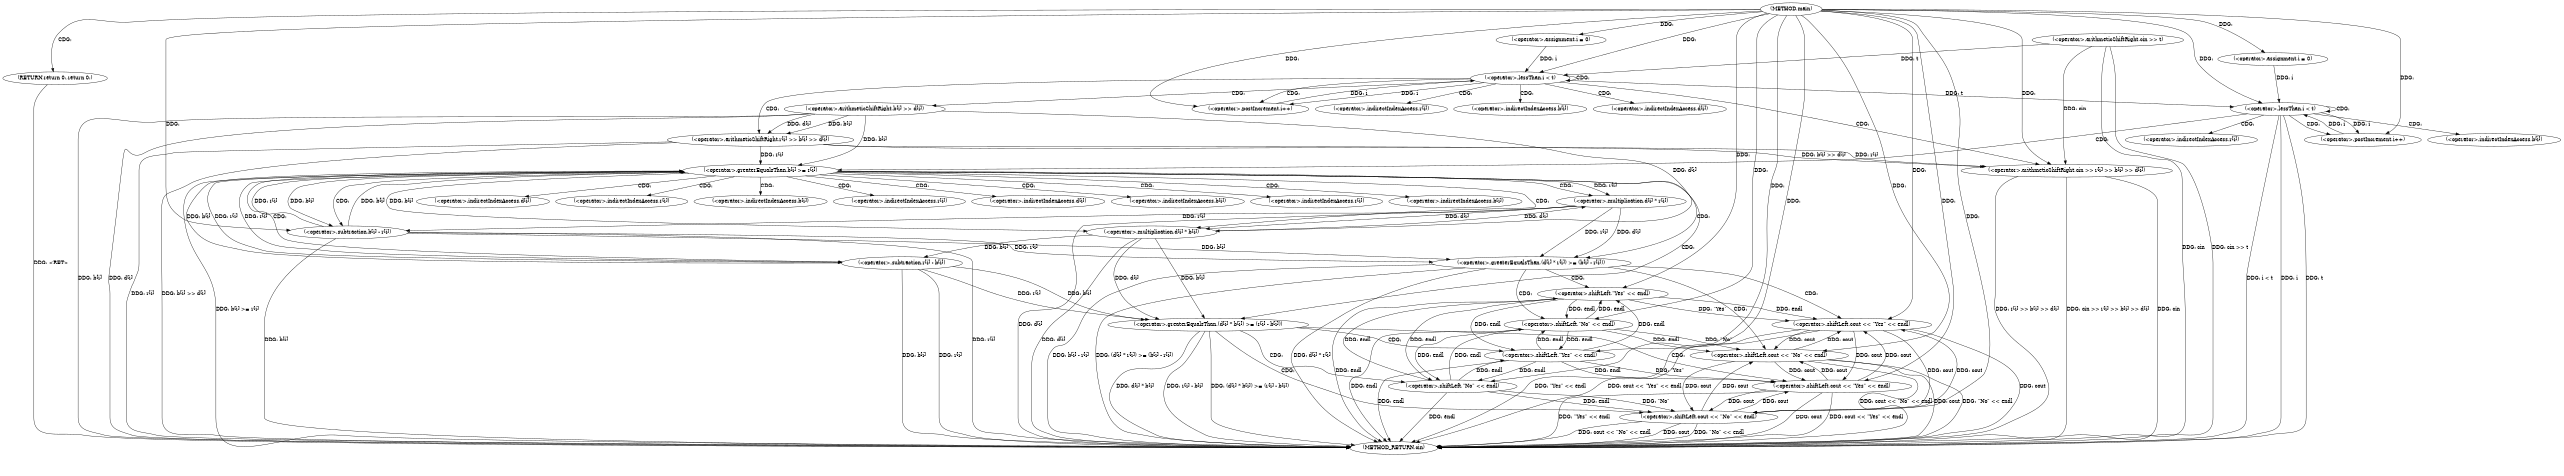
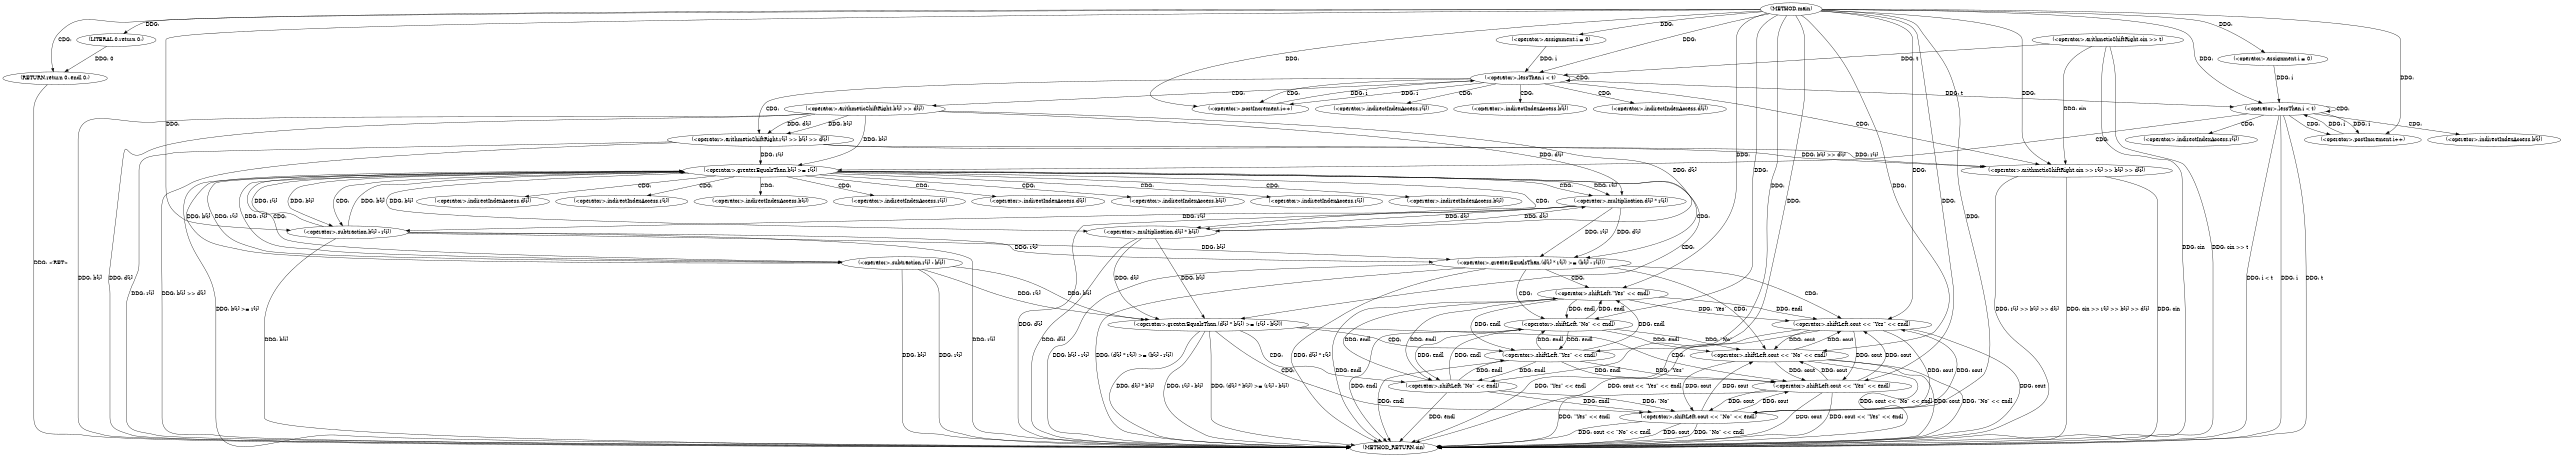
node "(LITERAL,0,return 0;)": added
node "(RETURN,return 0;,return 0;)": label "(RETURN,return 0;,return 0;)" -> "(RETURN,return 0;,endl 0;)"
edge "(<operator>.arithmeticShiftRight,b[i] >> d[i])" -> "(<operator>.multiplication,d[i] * r[i])": added, label "DDG: d[i]"
edge "(<operator>.multiplication,d[i] * b[i])" -> "(<operator>.subtraction,r[i] - b[i])": removed, label "DDG: b[i]"
